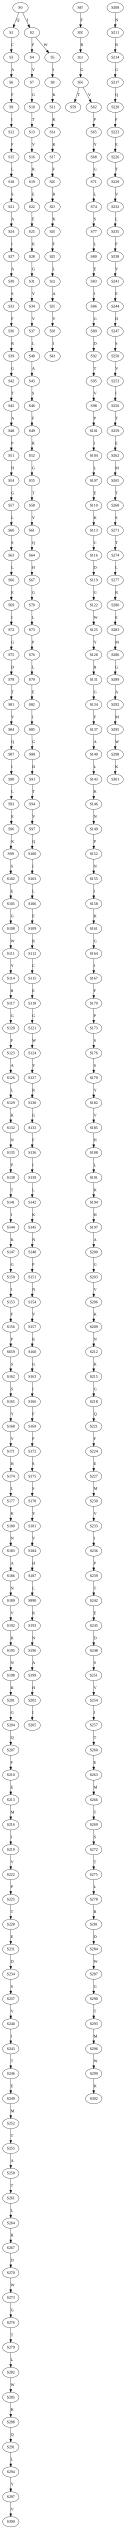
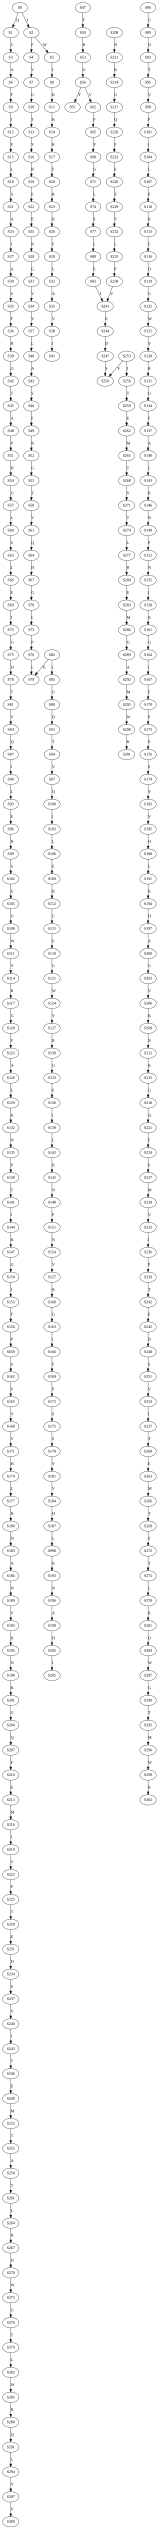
edge "S83" -> "S86": now "S83" -> "S241"
edge "S250" -> "S253": reversed
edge "S79" -> "S82": reversed
